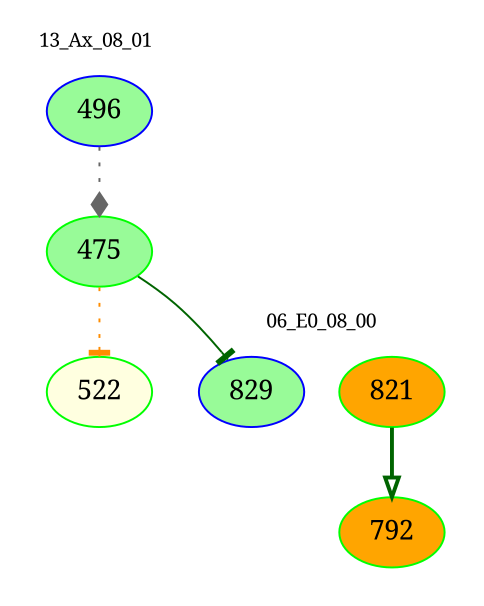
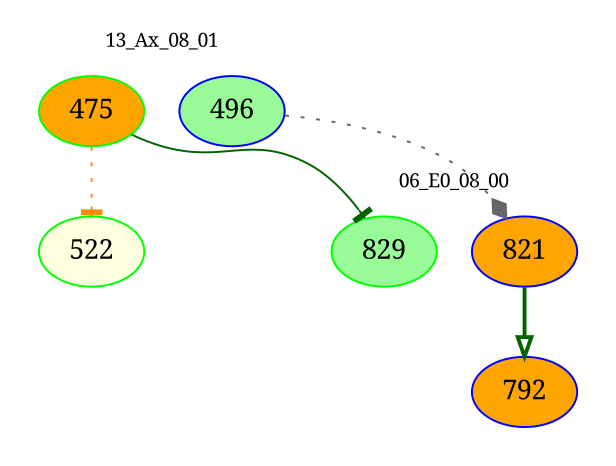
edge "496" -> "475": now "496" -> "821"
node "475": fillcolor palegreen -> orange
node "829": color blue -> green
node "821": color green -> blue
node "792": color green -> blue
